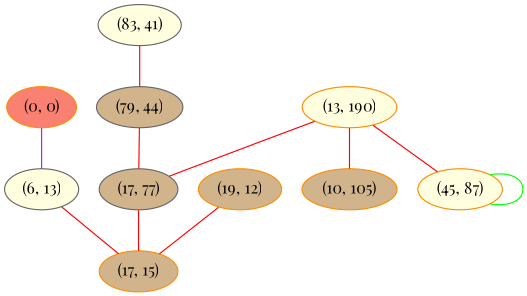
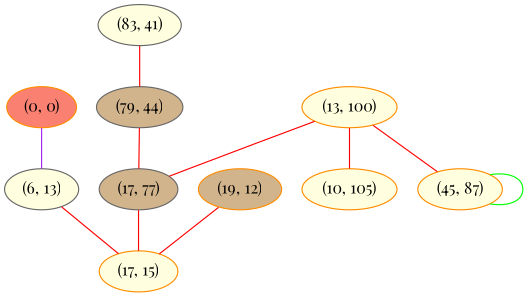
node "(13, 190)": label "(13, 190)" -> "(13, 100)"
node "(10, 105)": fillcolor tan -> lightyellow
node "(17, 15)": fillcolor tan -> lightyellow
